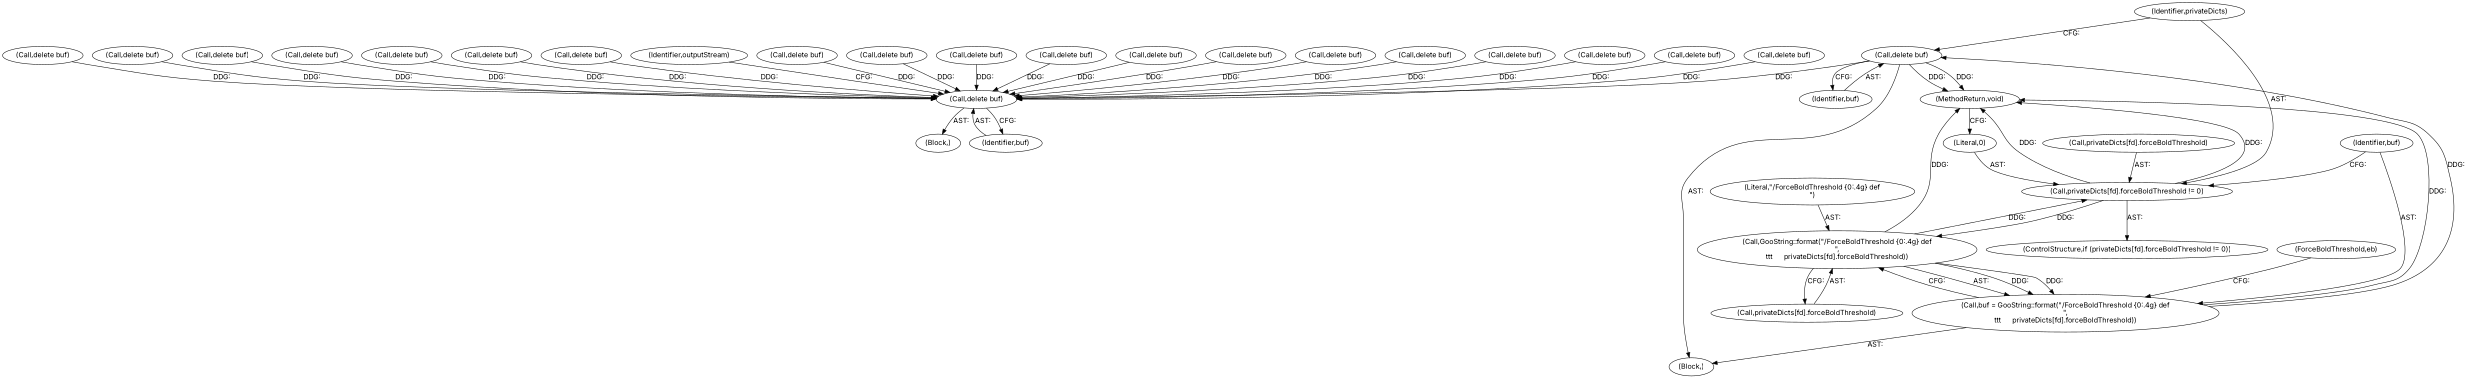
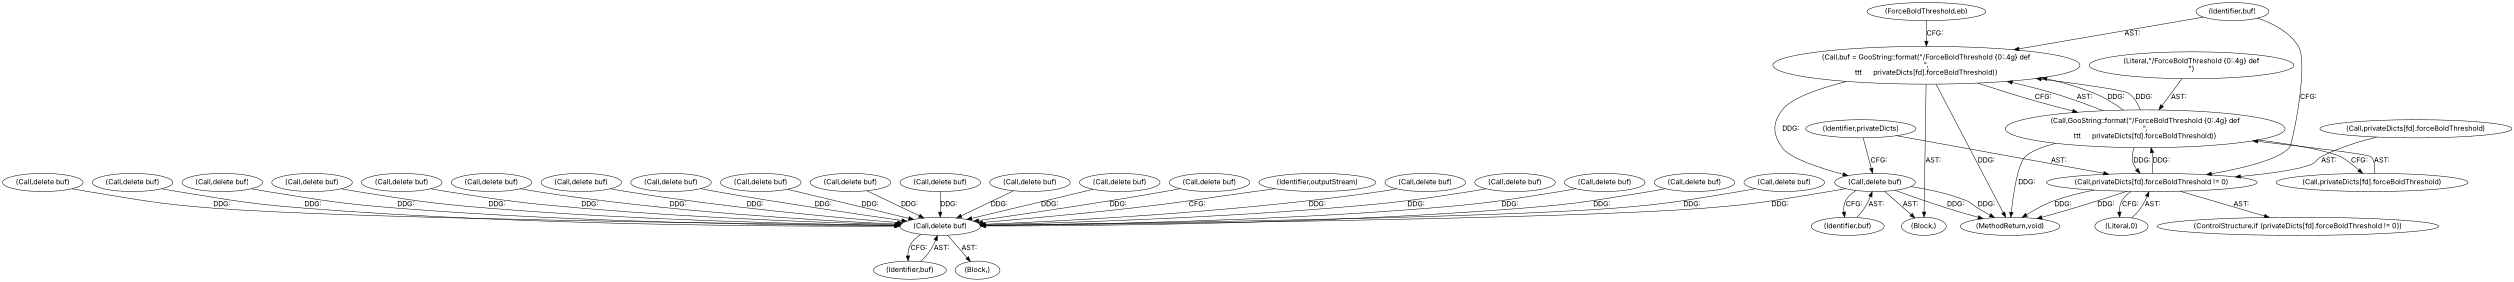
edge "(MethodReturn,void)" -> "(Literal,0)": now "(Call,privateDicts[fd].forceBoldThreshold != 0)" -> "(Literal,0)"
